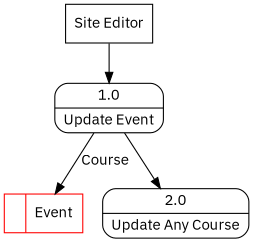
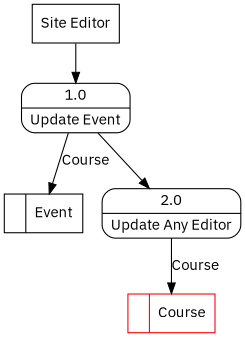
node "Event": color red -> black
node "2.0": text "Update Any Course" -> "Update Any Editor"
node "Course": added
